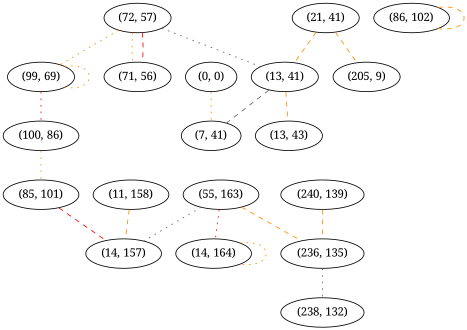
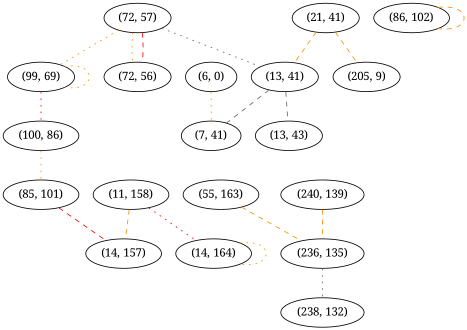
node "(71, 56)": label "(71, 56)" -> "(72, 56)"
node "(0, 0)": label "(0, 0)" -> "(6, 0)"
edge "(13, 41)" -- "(13, 43)": color darkorange -> gray40
edge "(55, 163)" -- "(14, 157)": removed
edge "(55, 163)" -- "(14, 164)": now "(11, 158)" -- "(14, 164)"
